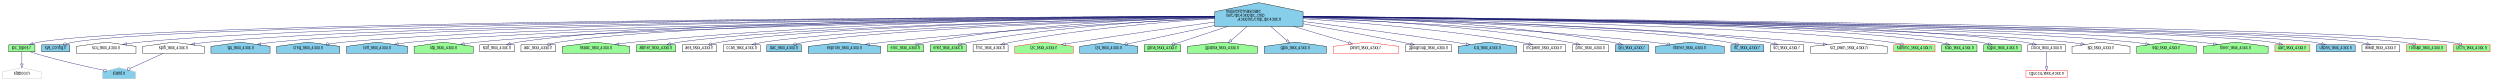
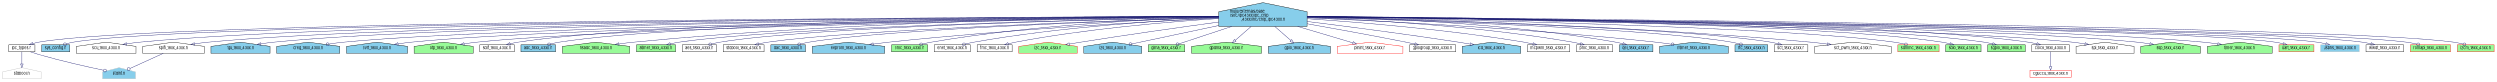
node "lpc_types.h": fillcolor palegreen -> white
node "adc_18xx_43xx.h": fillcolor white -> skyblue
node "ccan_18xx_43xx.h": label "ccan_18xx_43xx.h" -> "stdbool_18xx_43xx.h"
node "enet_18xx_43xx.h": fillcolor palegreen -> white
node "usbhs_18xx_43xx.h": color black -> grey75
